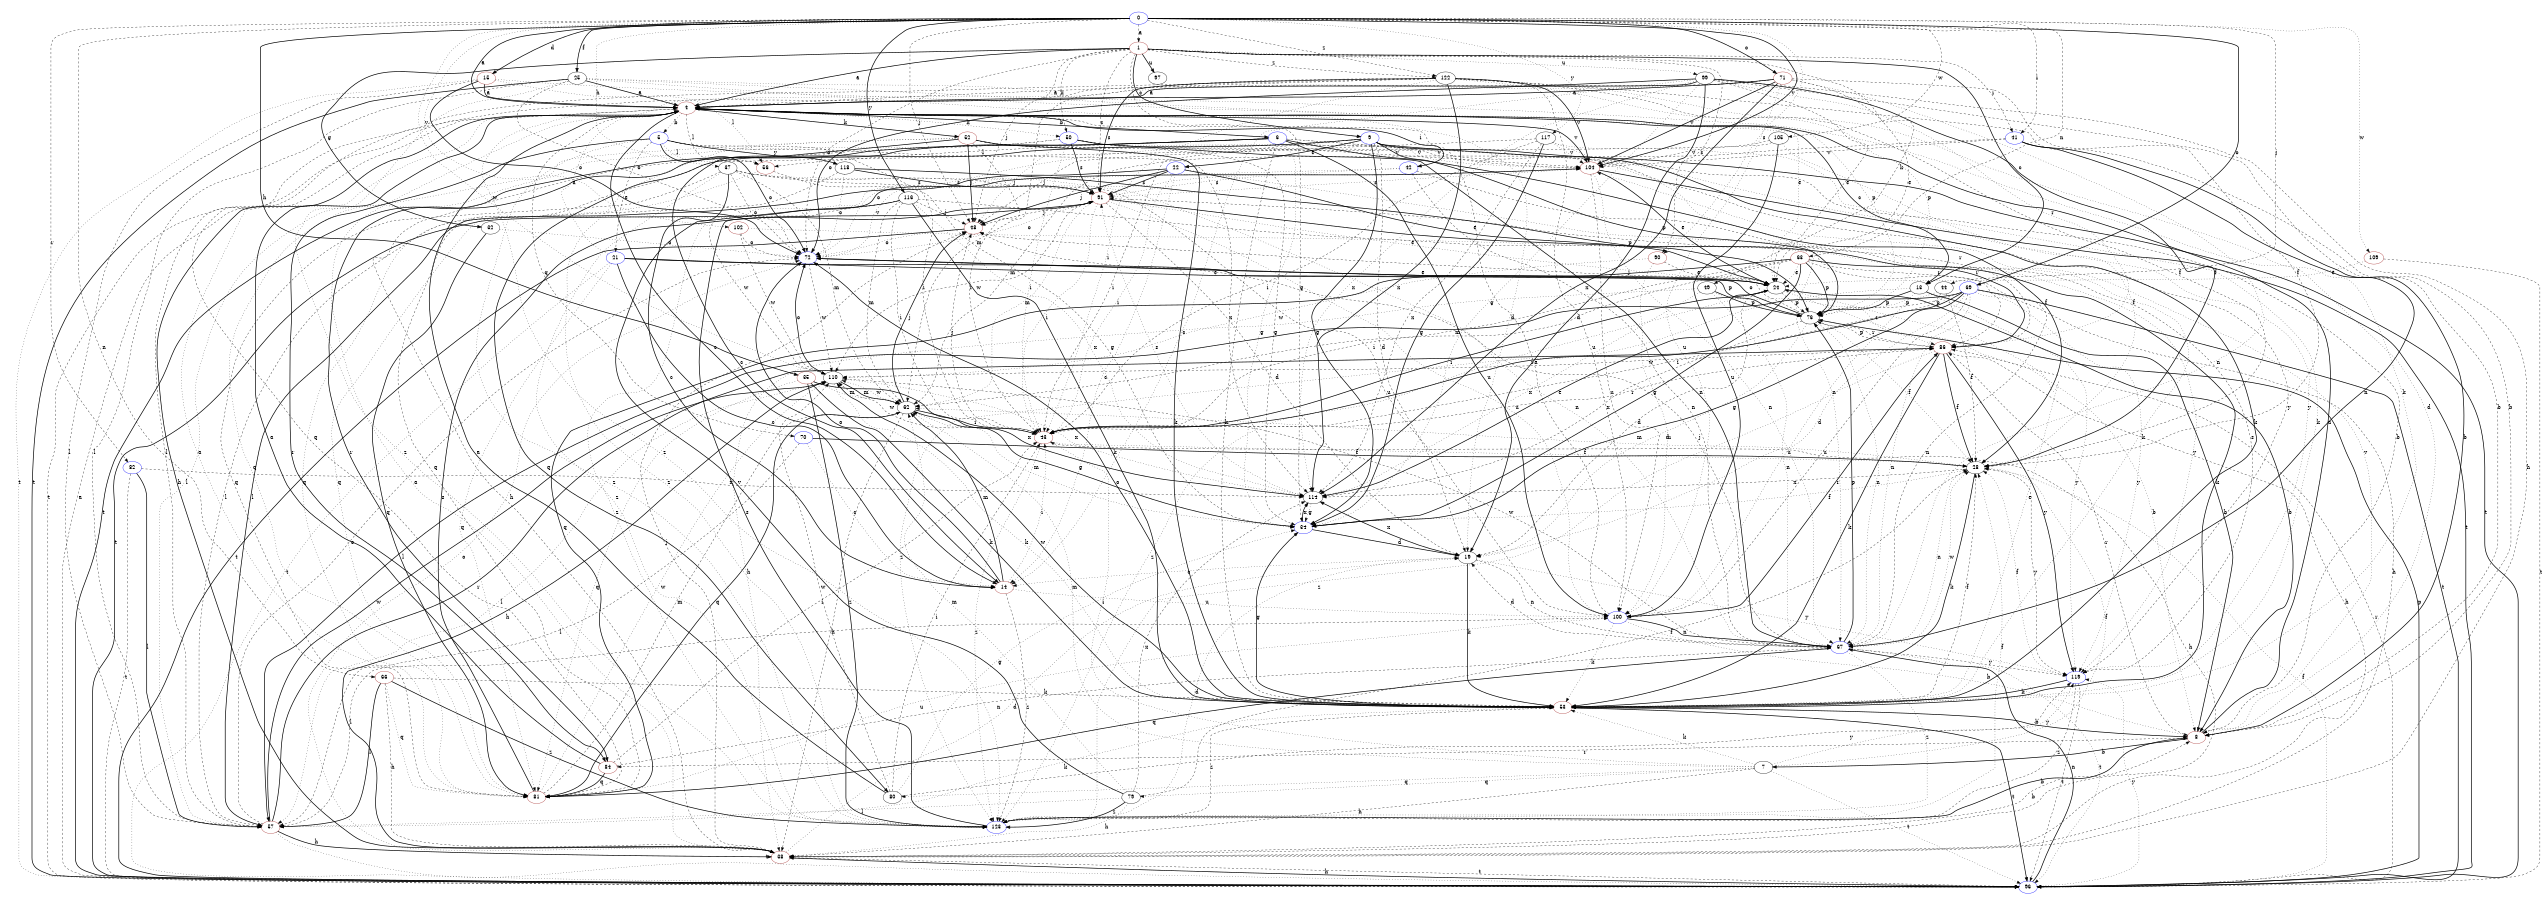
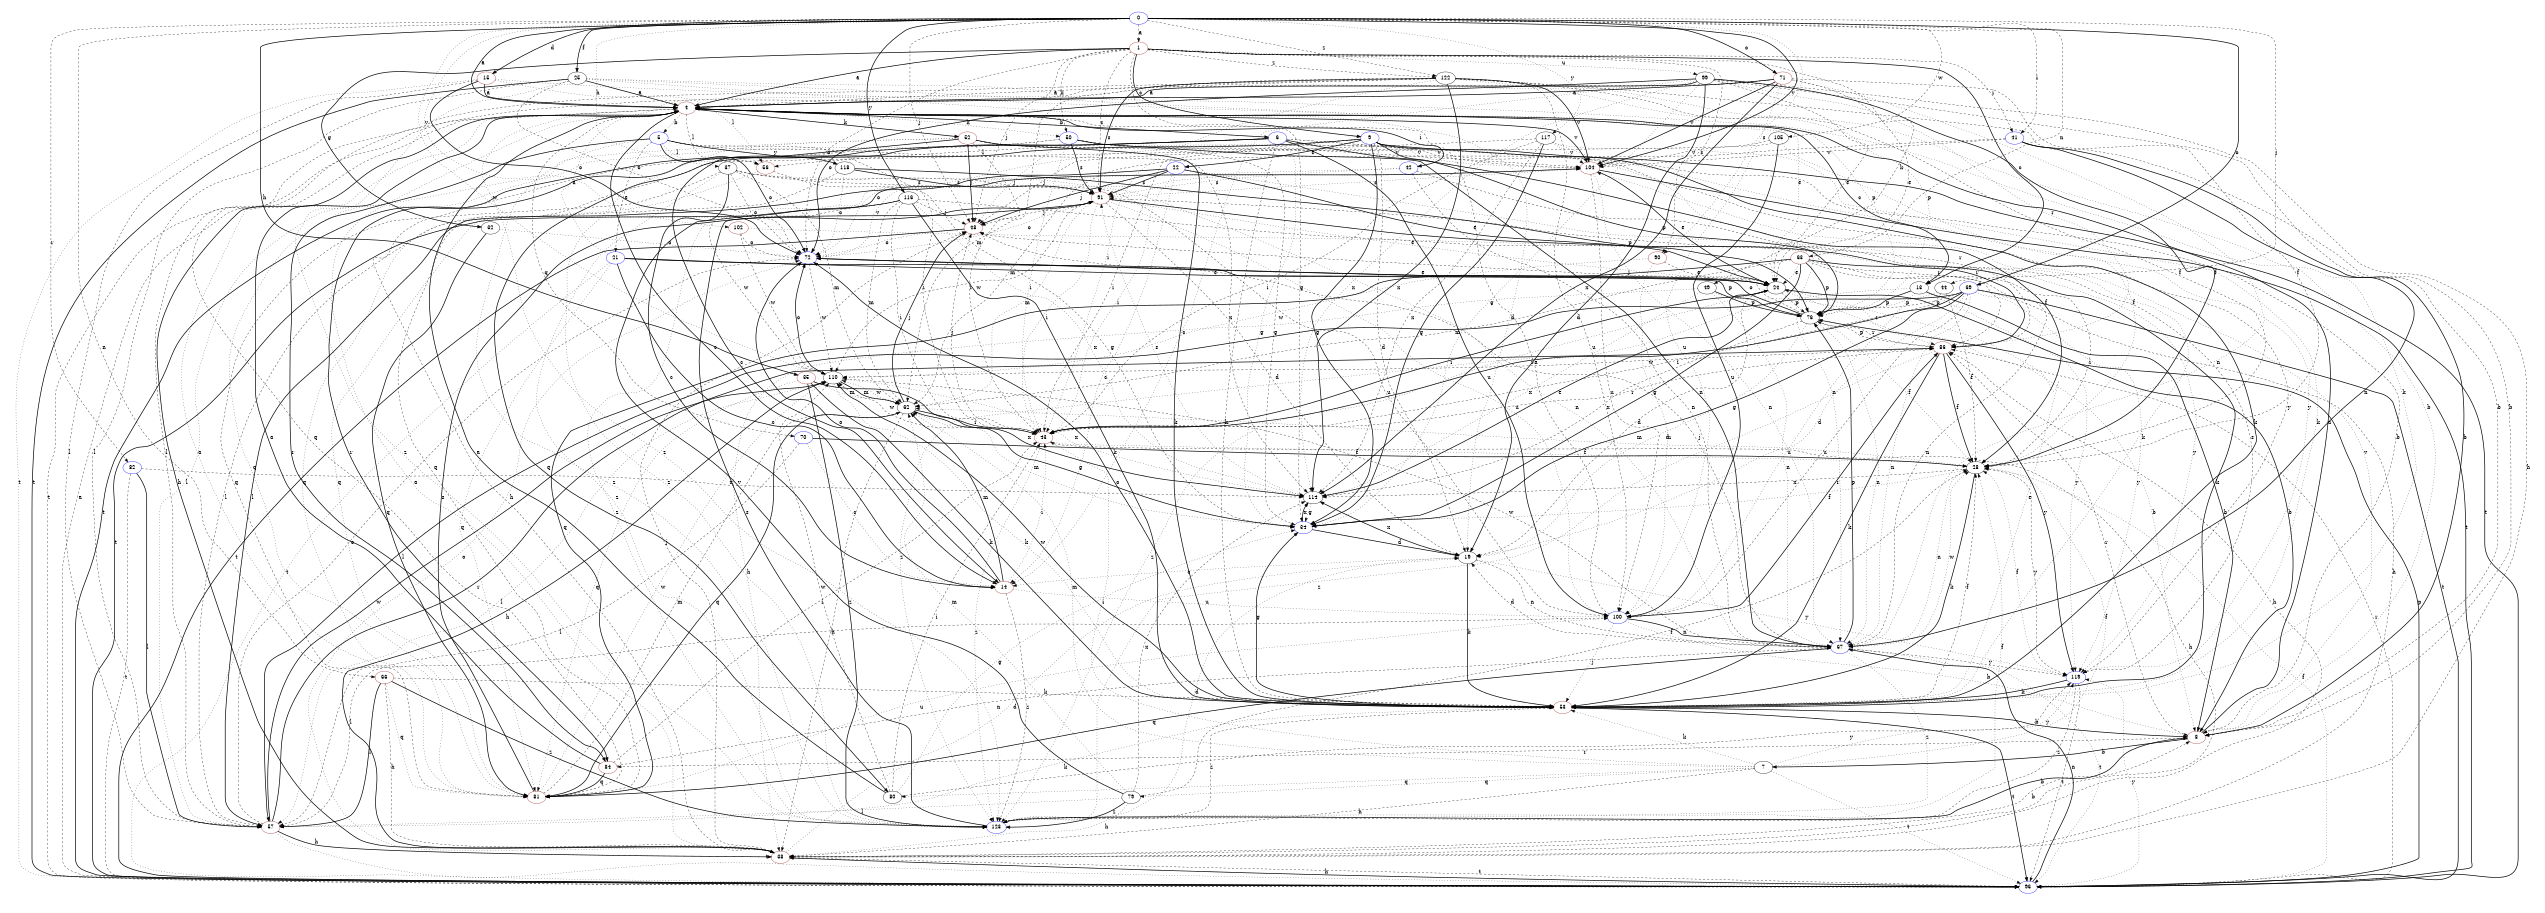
node "97": removed
node "109": removed
edge "63" -> "43": now "63" -> "28"
edge "25" -> "8": label "d" -> "b"
edge "100" -> "53": label "k" -> "j"
edge "86" -> "38": reversed
